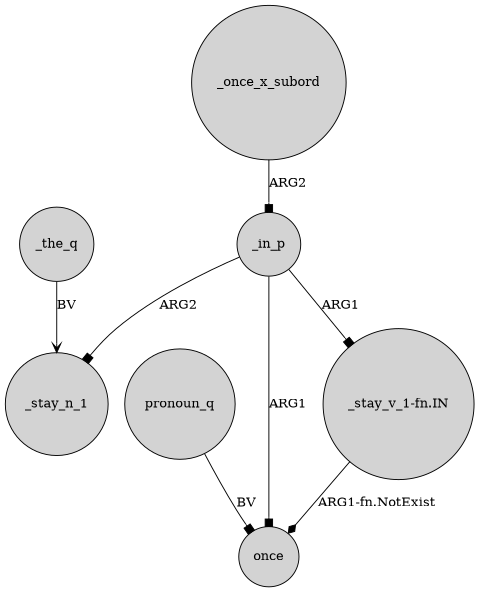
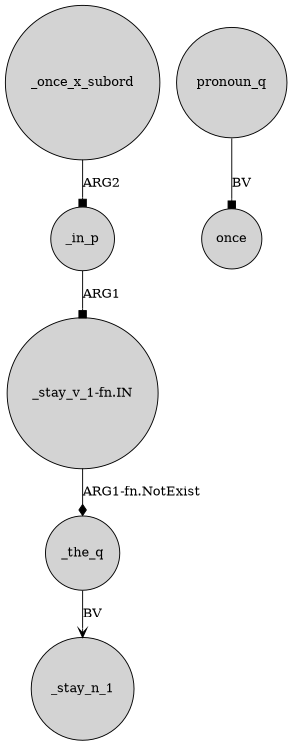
edge "_in_p" -> "_stay_n_1": removed, label "ARG2"
edge "_in_p" -> "once": removed, label "ARG1"
edge "_stay_v_1-fn.IN" -> "once": now "_stay_v_1-fn.IN" -> "_the_q"
